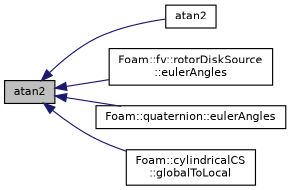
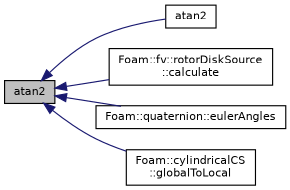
node "Foam::fv::rotorDiskSource ::eulerAngles": label "Foam::fv::rotorDiskSource ::eulerAngles" -> "Foam::fv::rotorDiskSource ::calculate"
